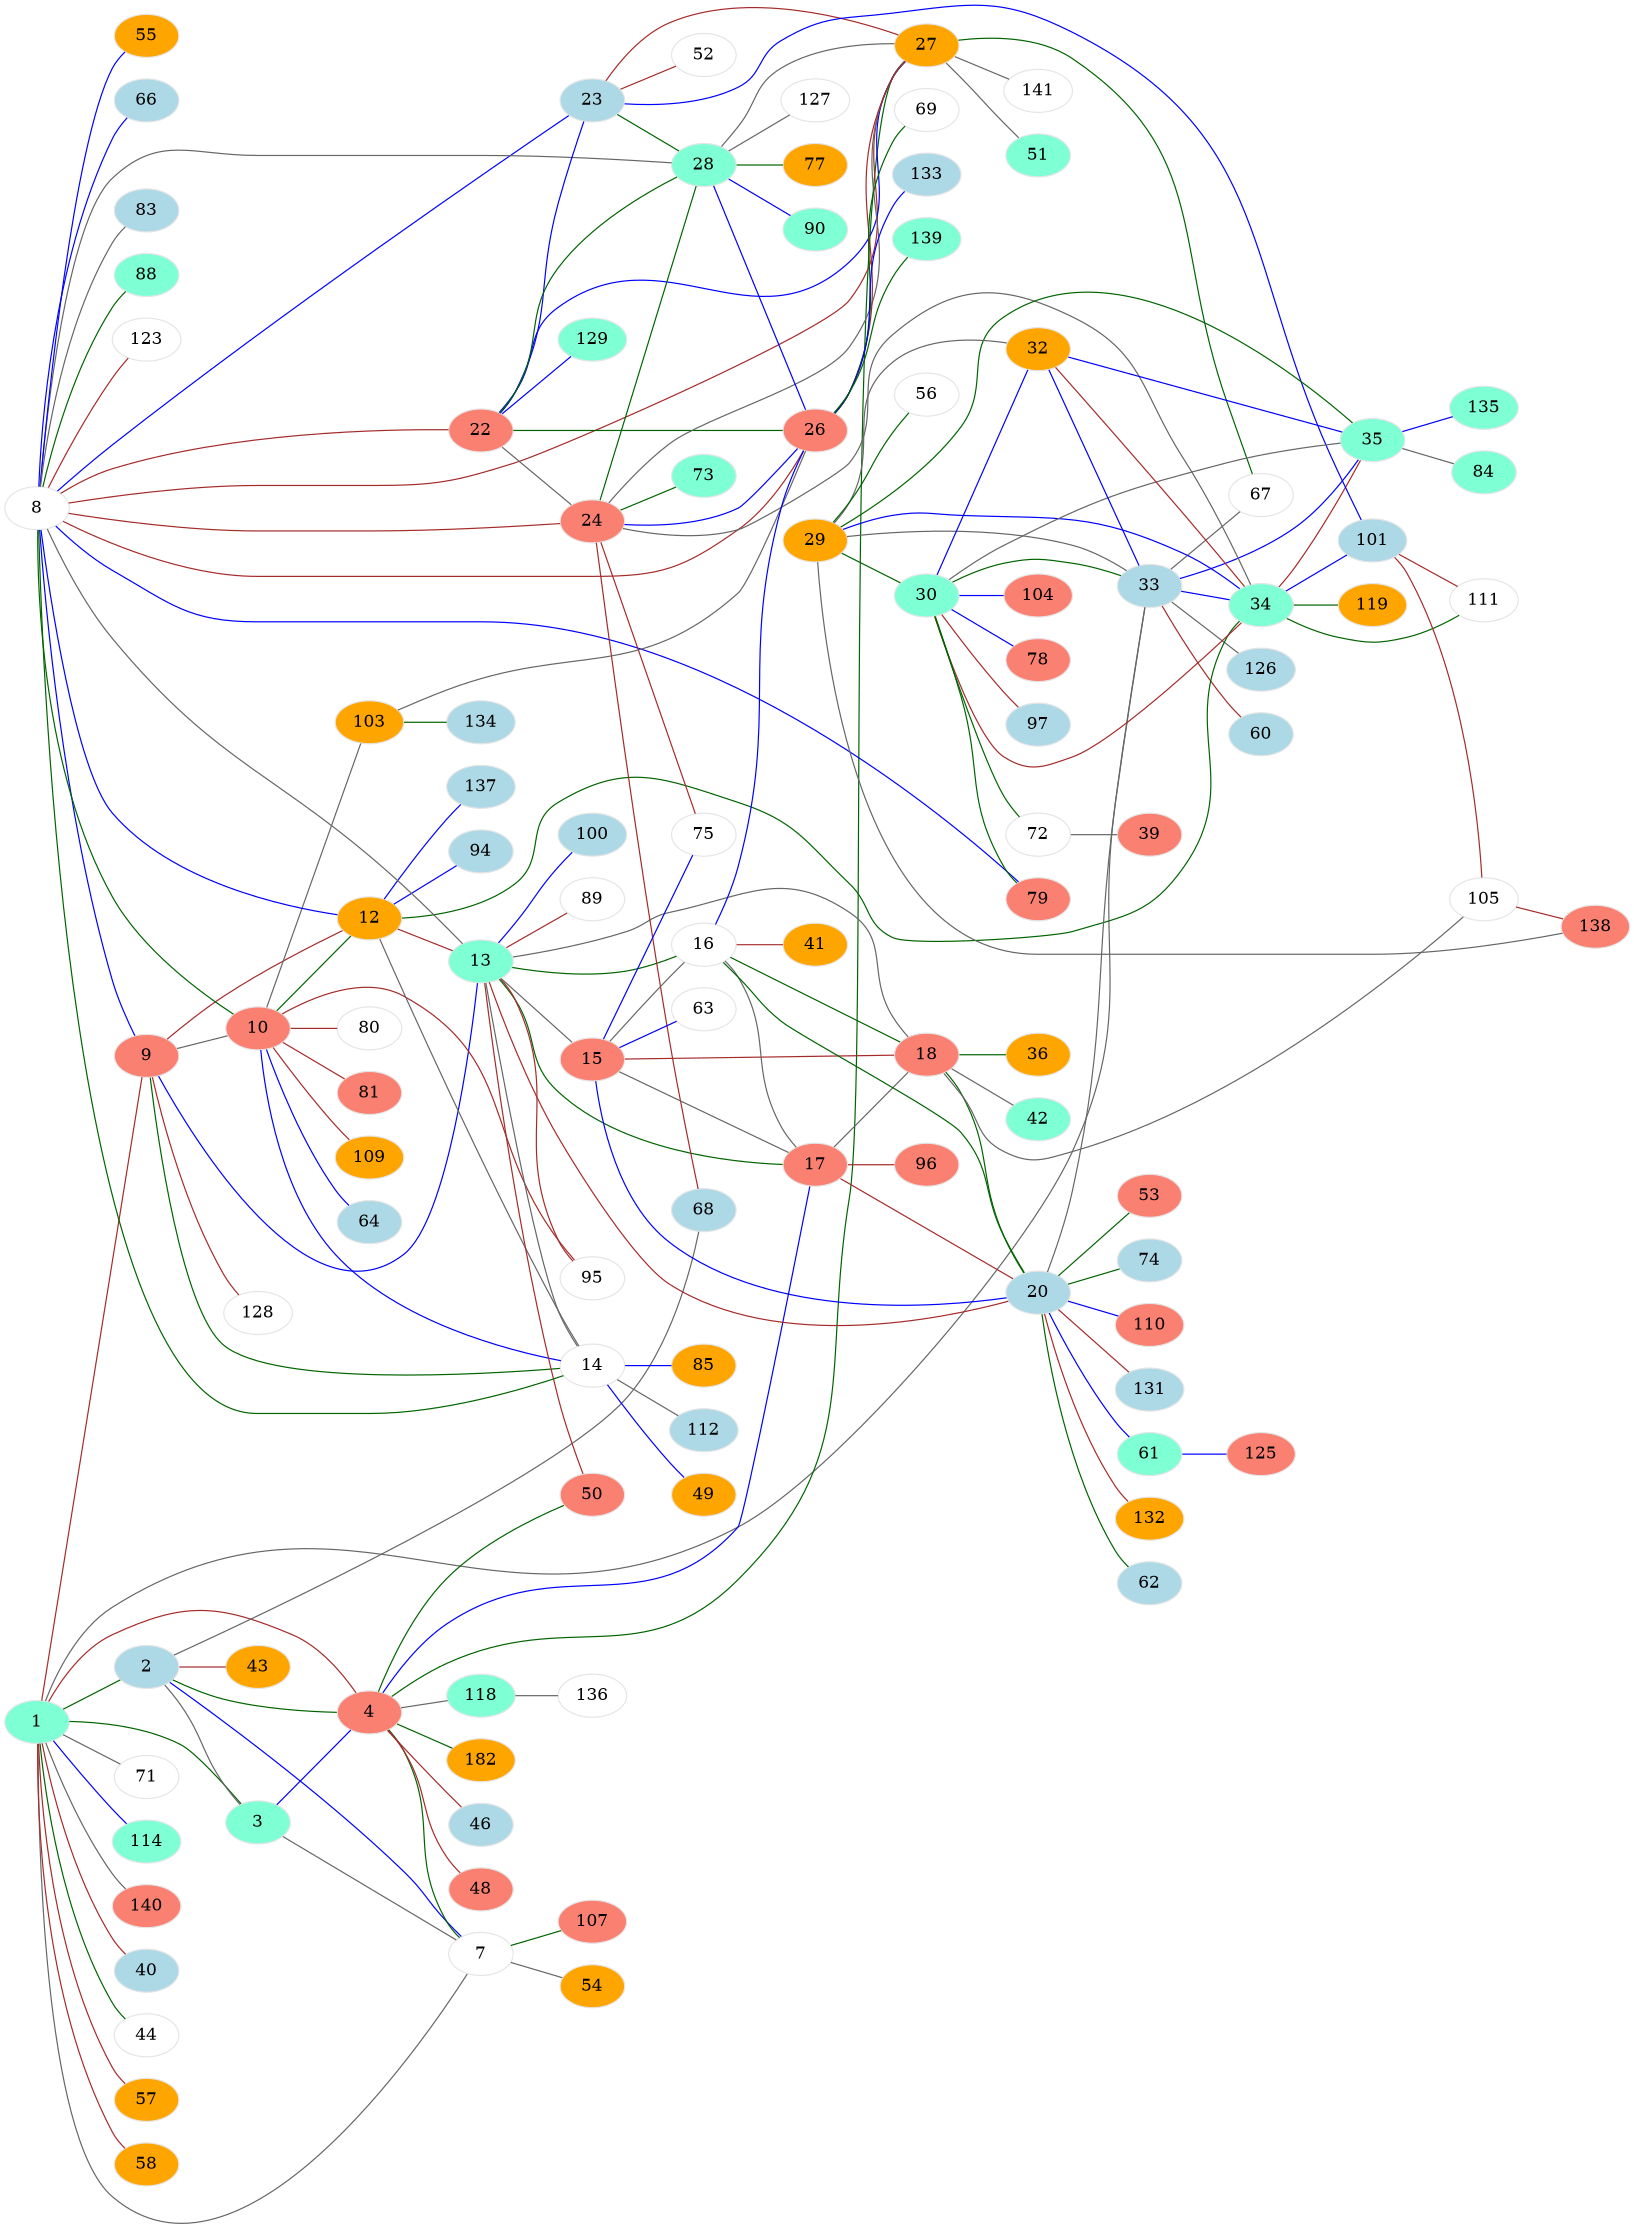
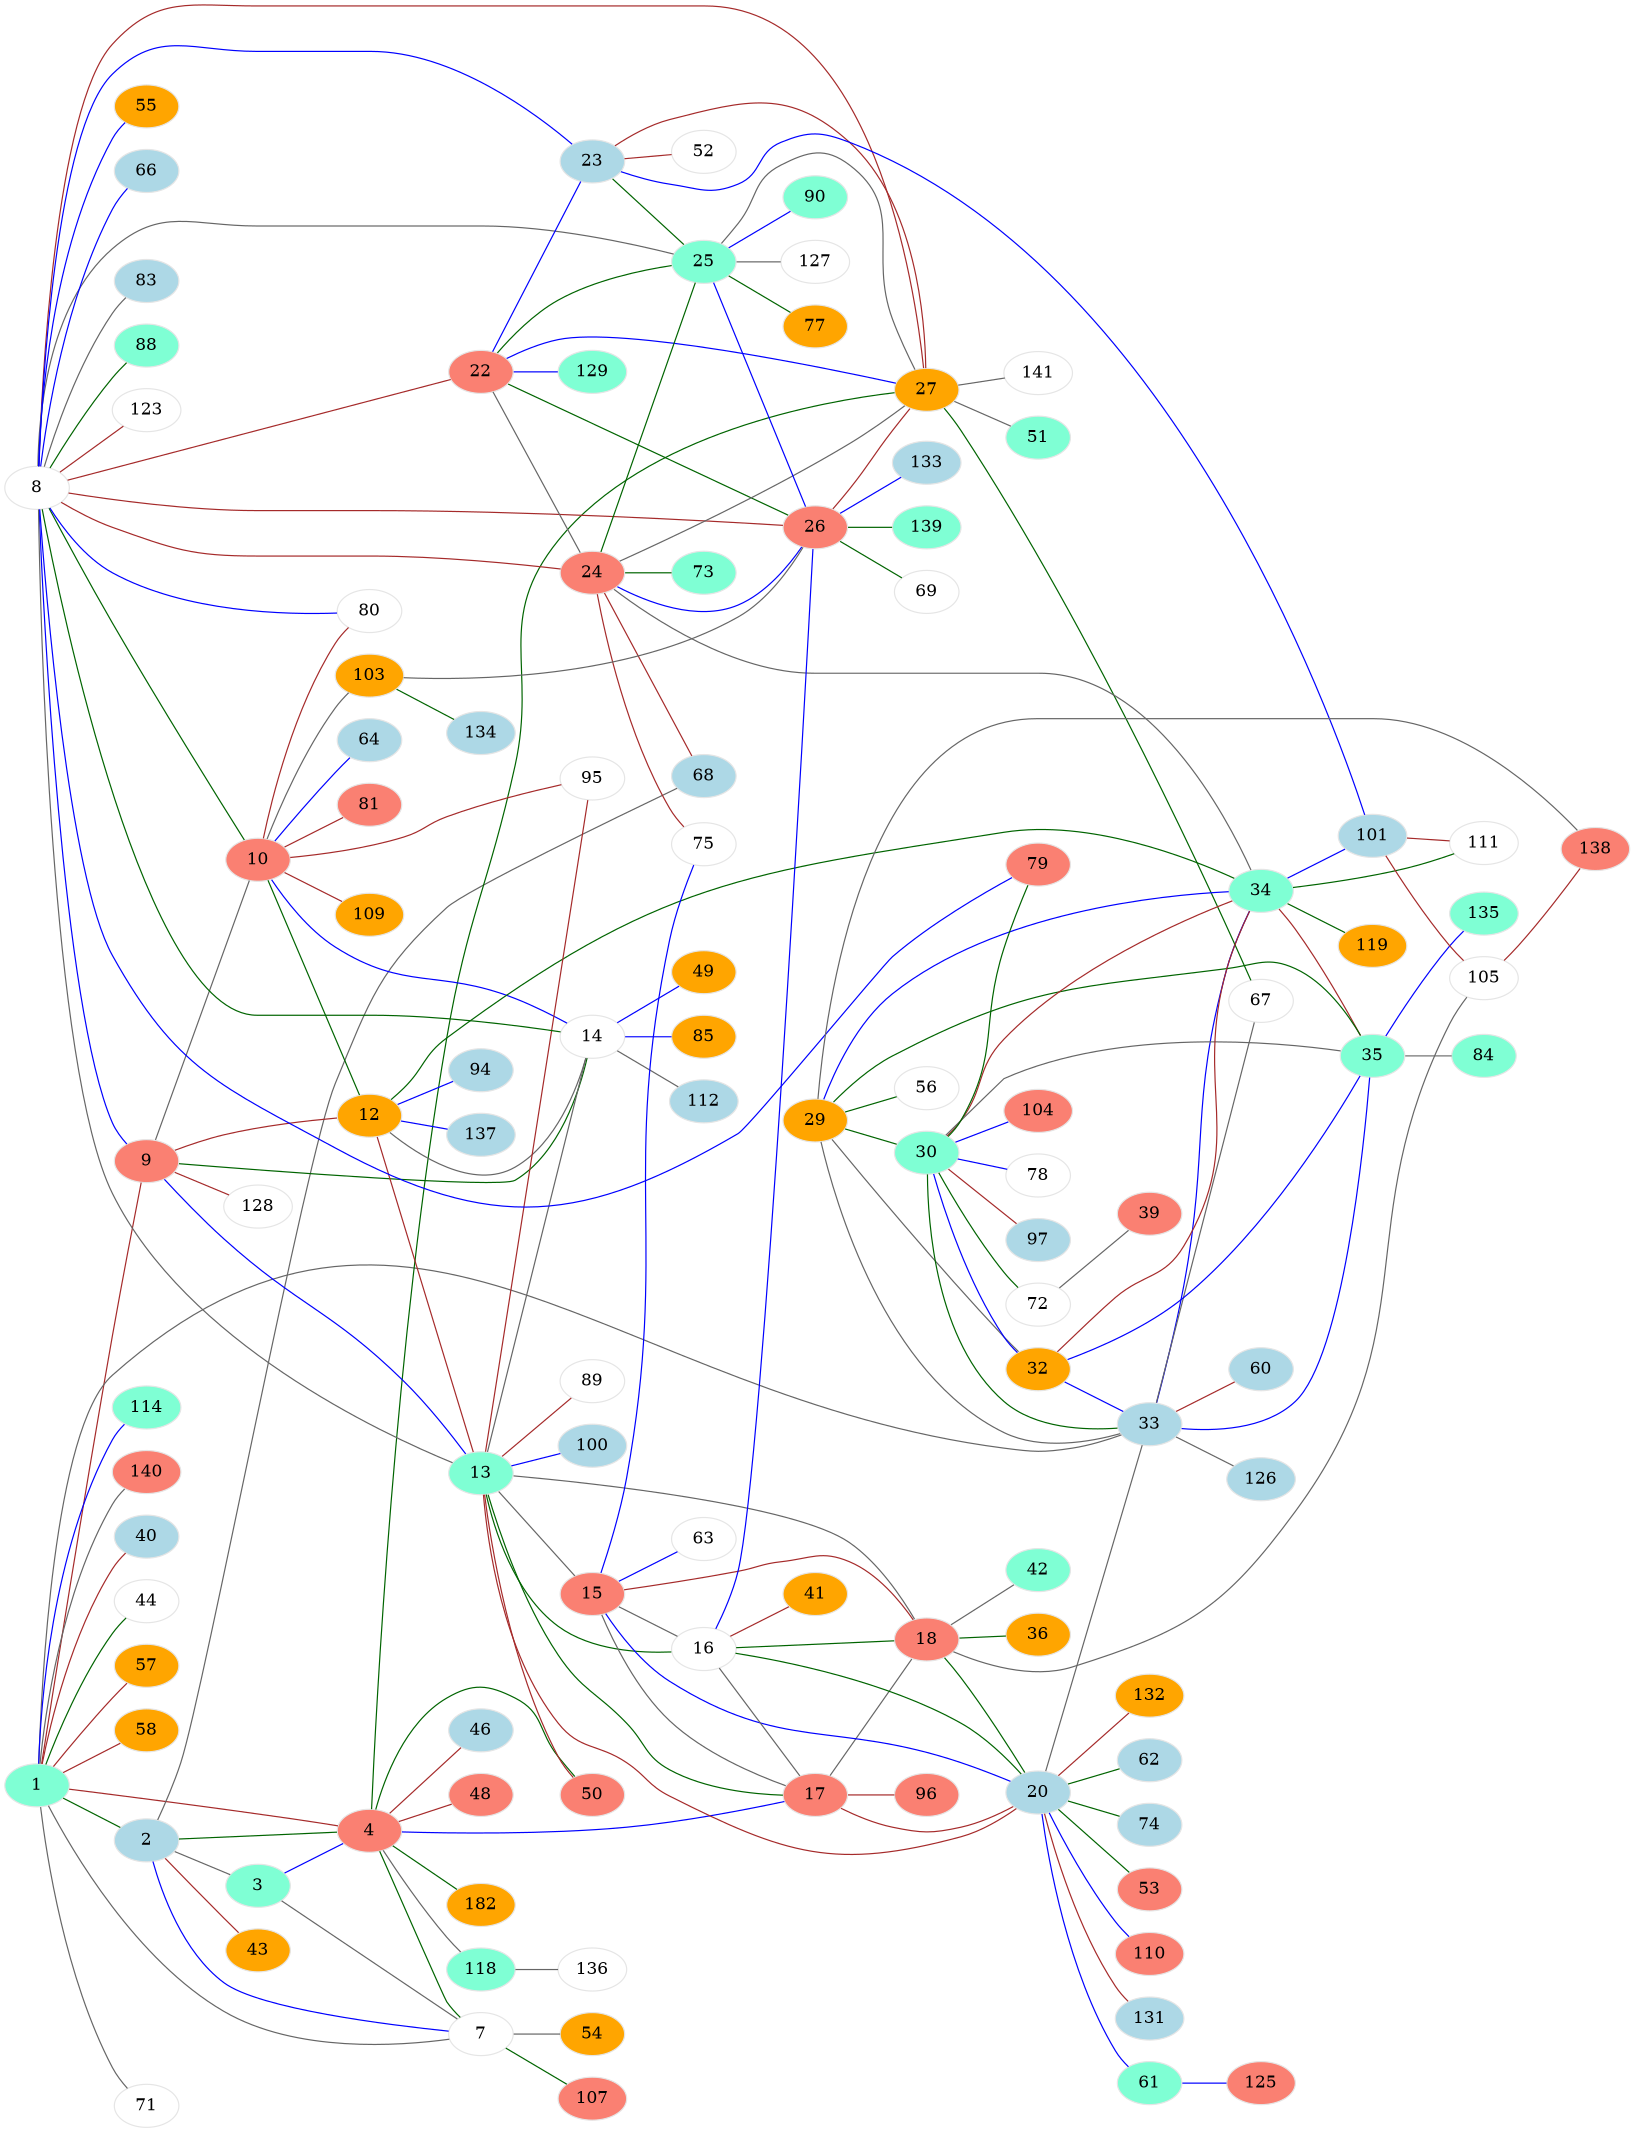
node "28": label "28" -> "25"
node "78": fillcolor salmon -> white
edge "8" -- "12": now "8" -- "80"
edge "1" -- "3": removed
